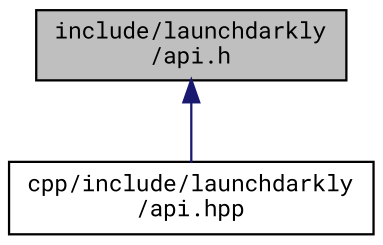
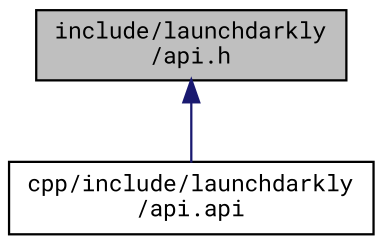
node "cpp/include/launchdarkly /api.hpp": label "cpp/include/launchdarkly /api.hpp" -> "cpp/include/launchdarkly /api.api"
